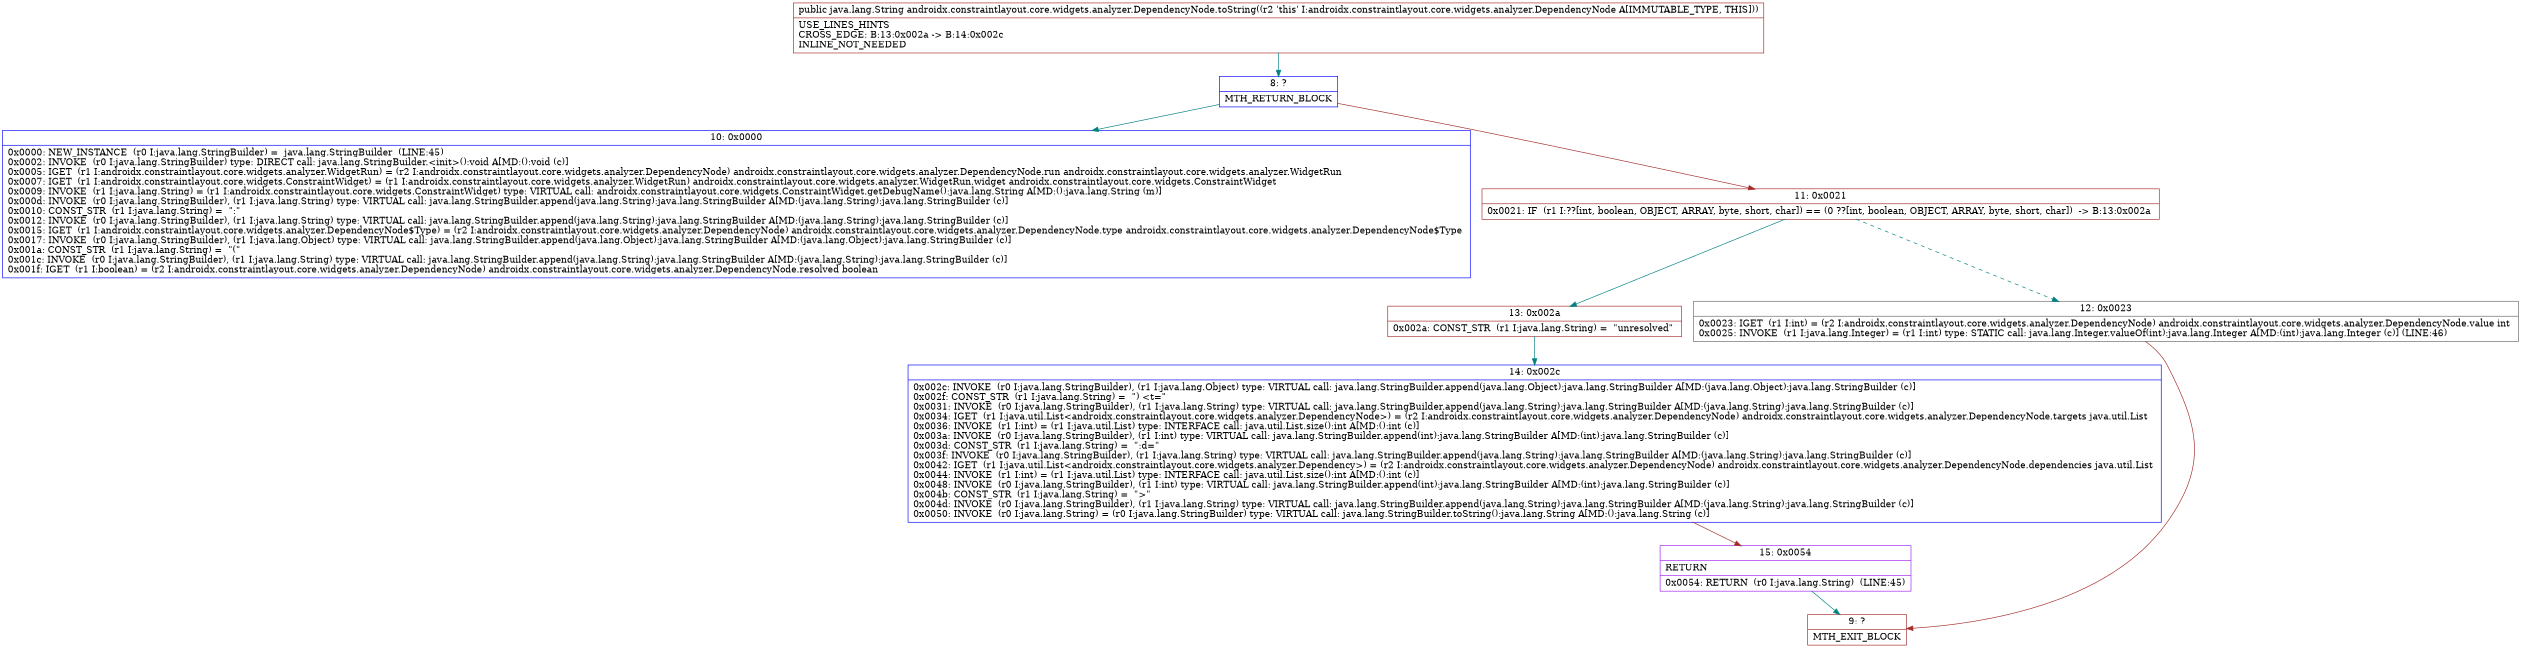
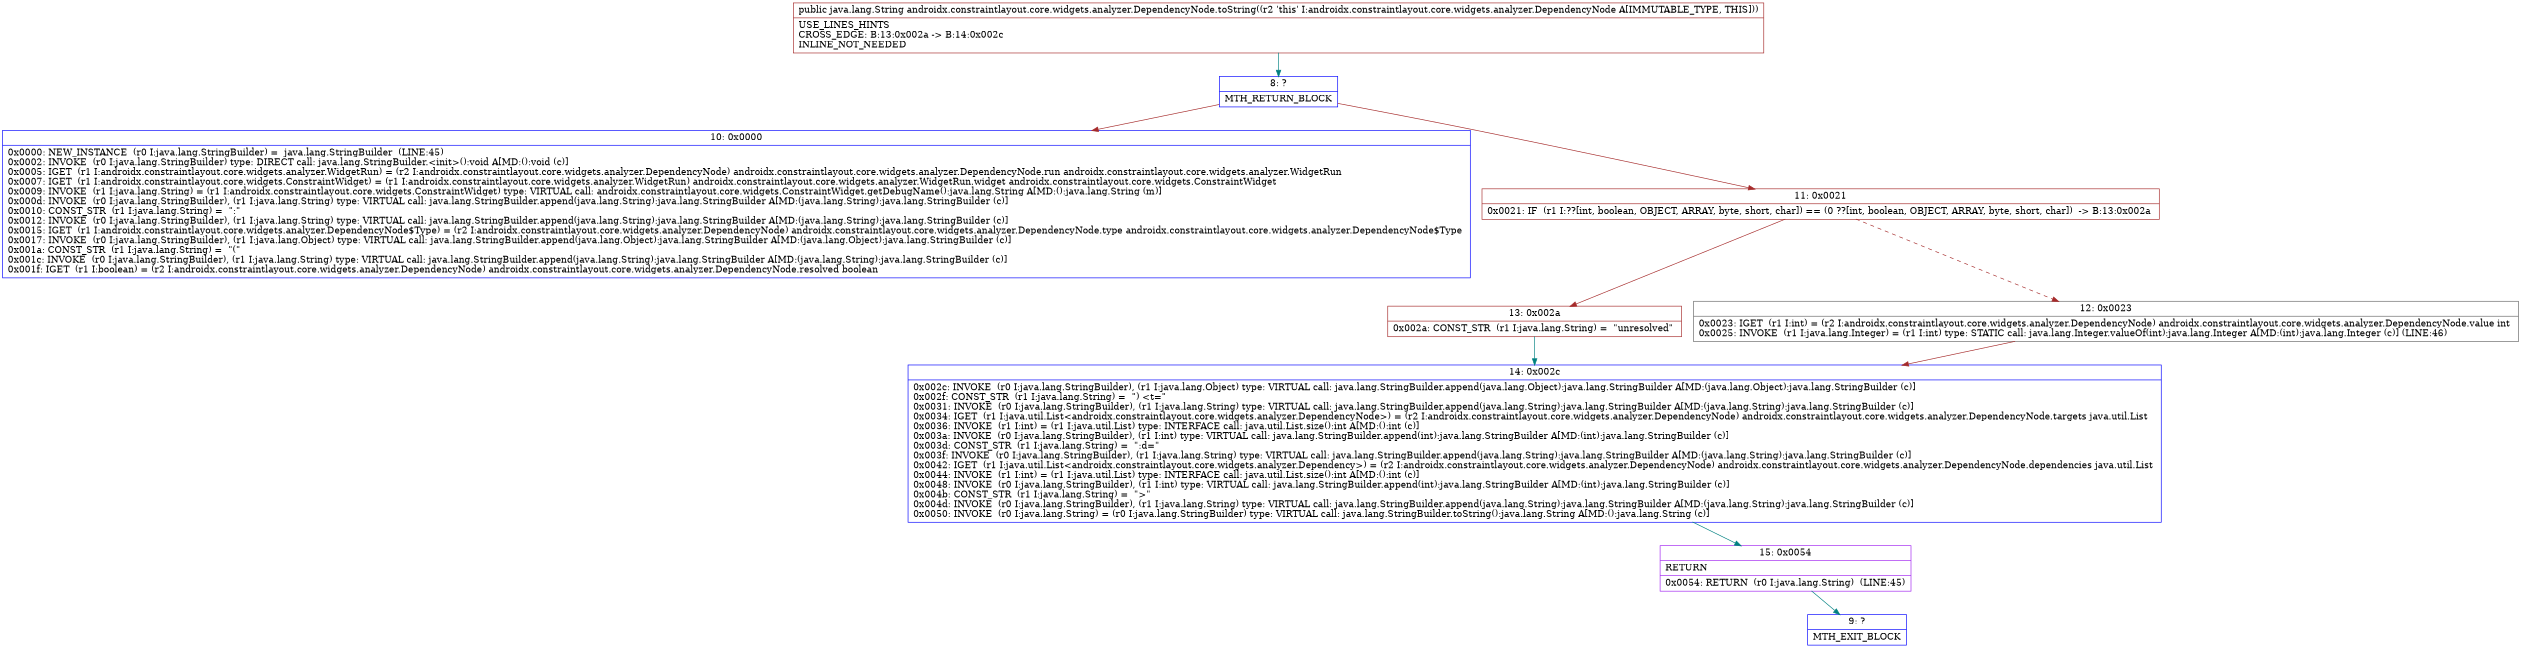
edge "8: ?" -> "10: 0x0000": color teal -> brown
edge "11: 0x0021" -> "12: 0x0023": color teal -> brown
edge "11: 0x0021" -> "13: 0x002a": color teal -> brown
edge "14: 0x002c" -> "15: 0x0054": color brown -> teal
edge "12: 0x0023" -> "9: ?": now "12: 0x0023" -> "14: 0x002c"
node "9: ?": color brown -> blue
